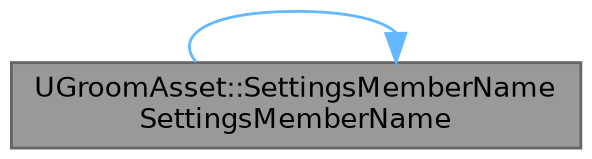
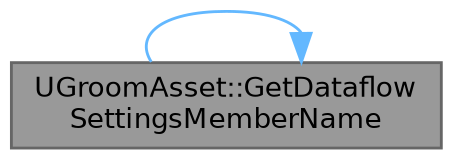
node "UGroomAsset::SettingsMemberName SettingsMemberName": label "UGroomAsset::SettingsMemberName SettingsMemberName" -> "UGroomAsset::GetDataflow SettingsMemberName"
